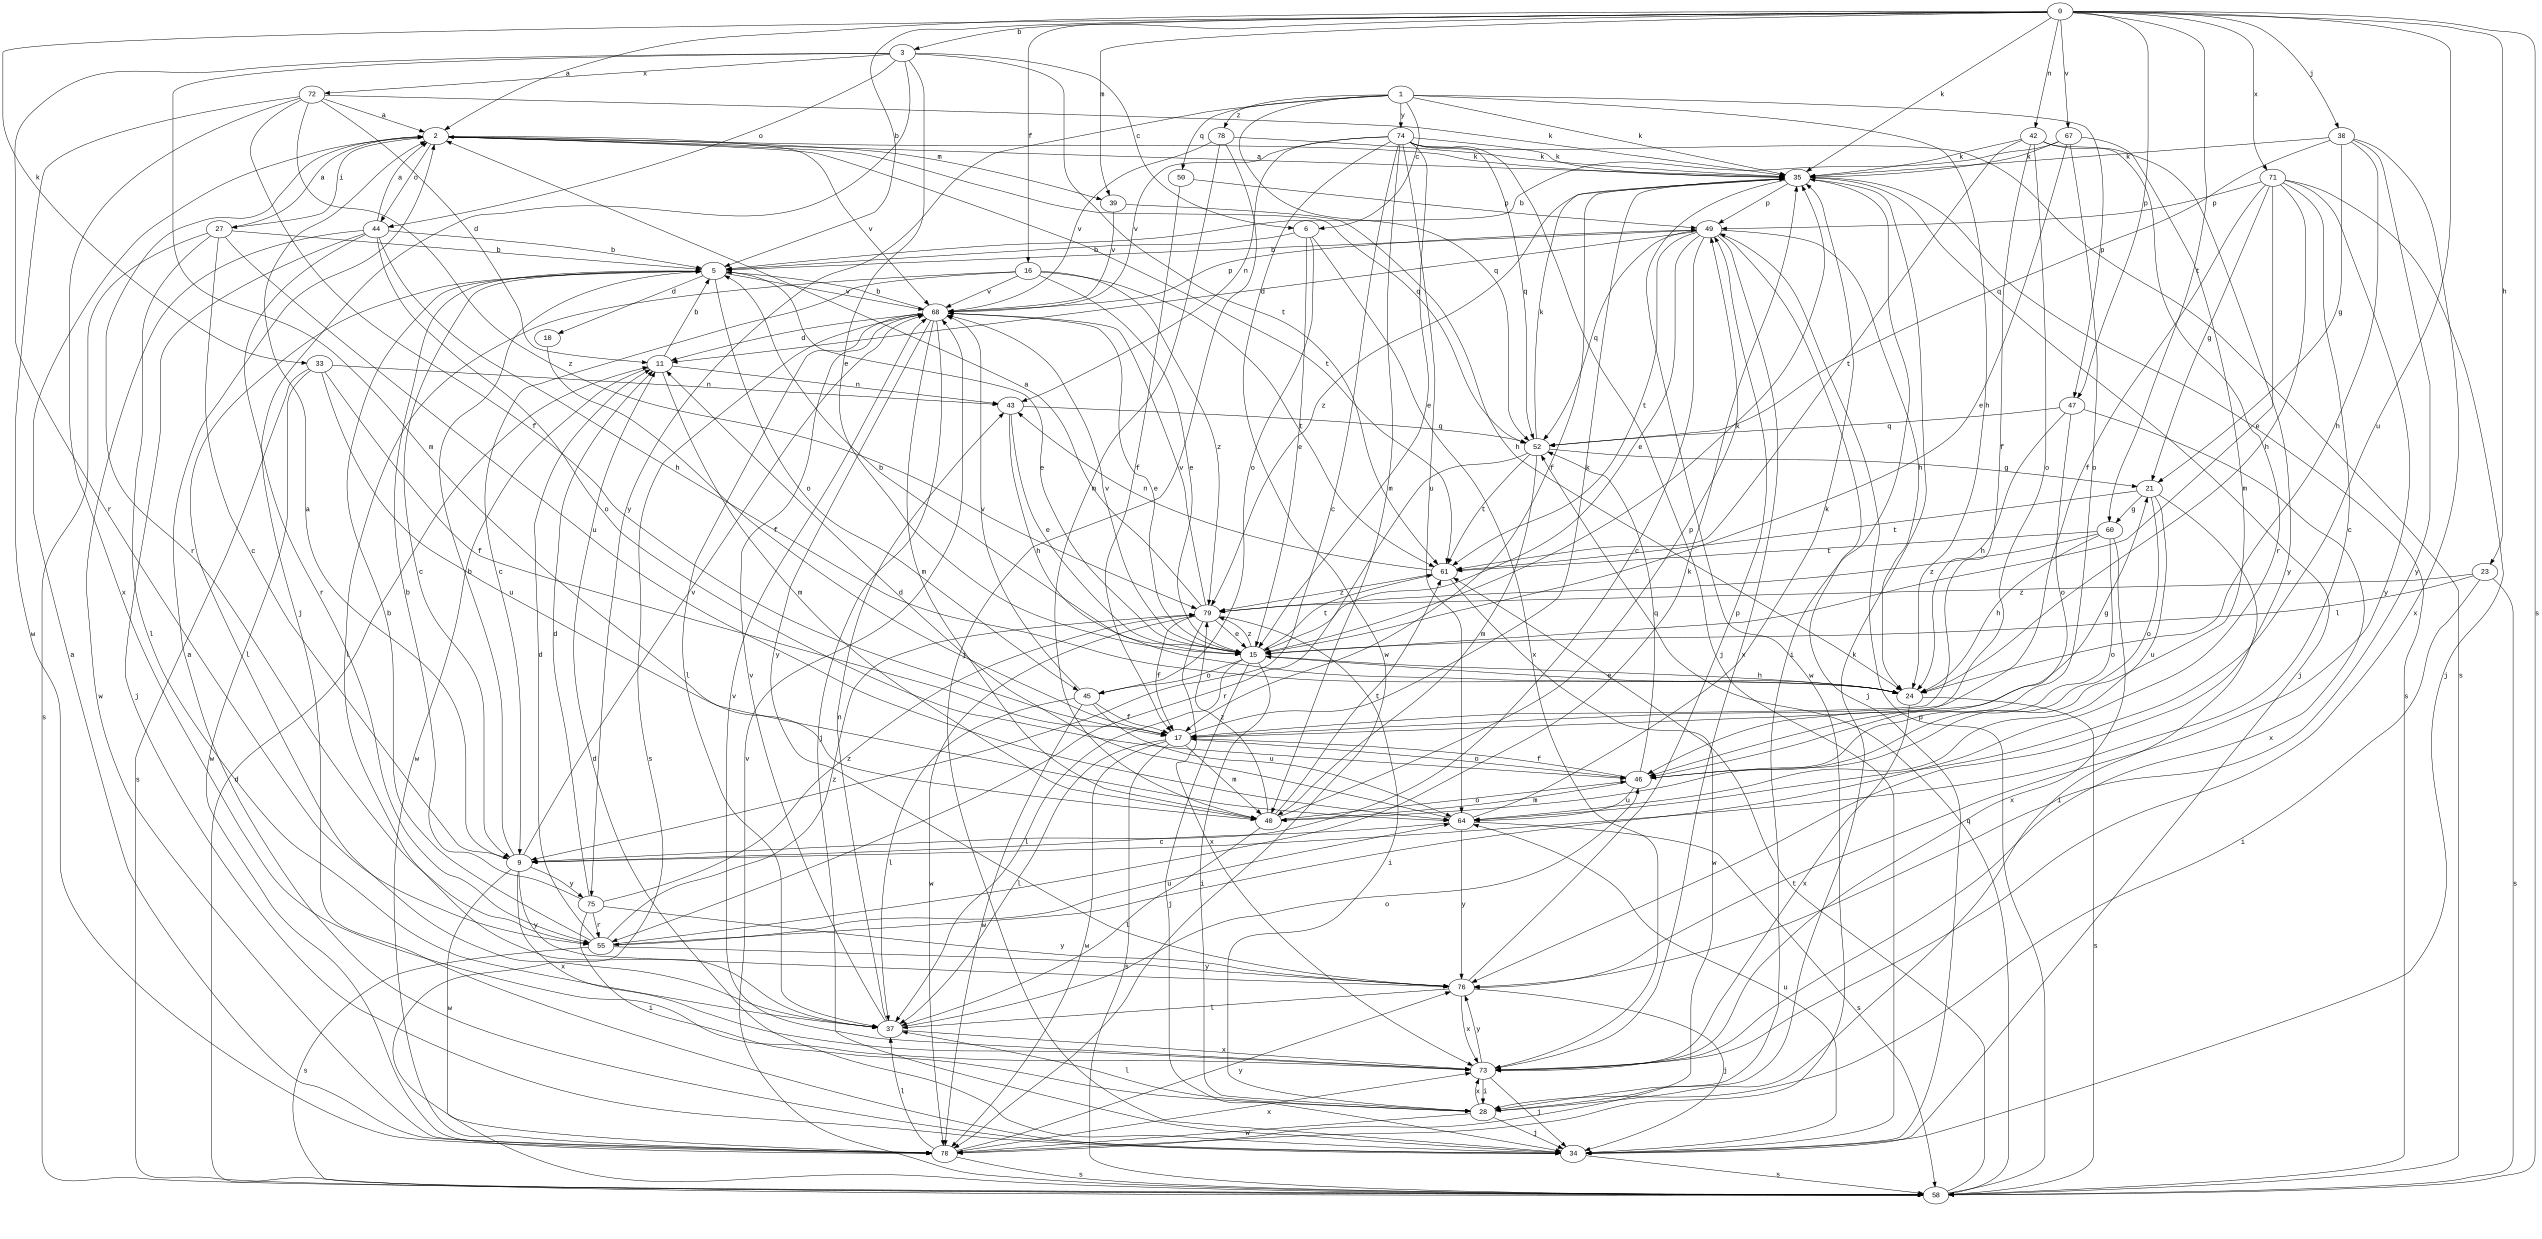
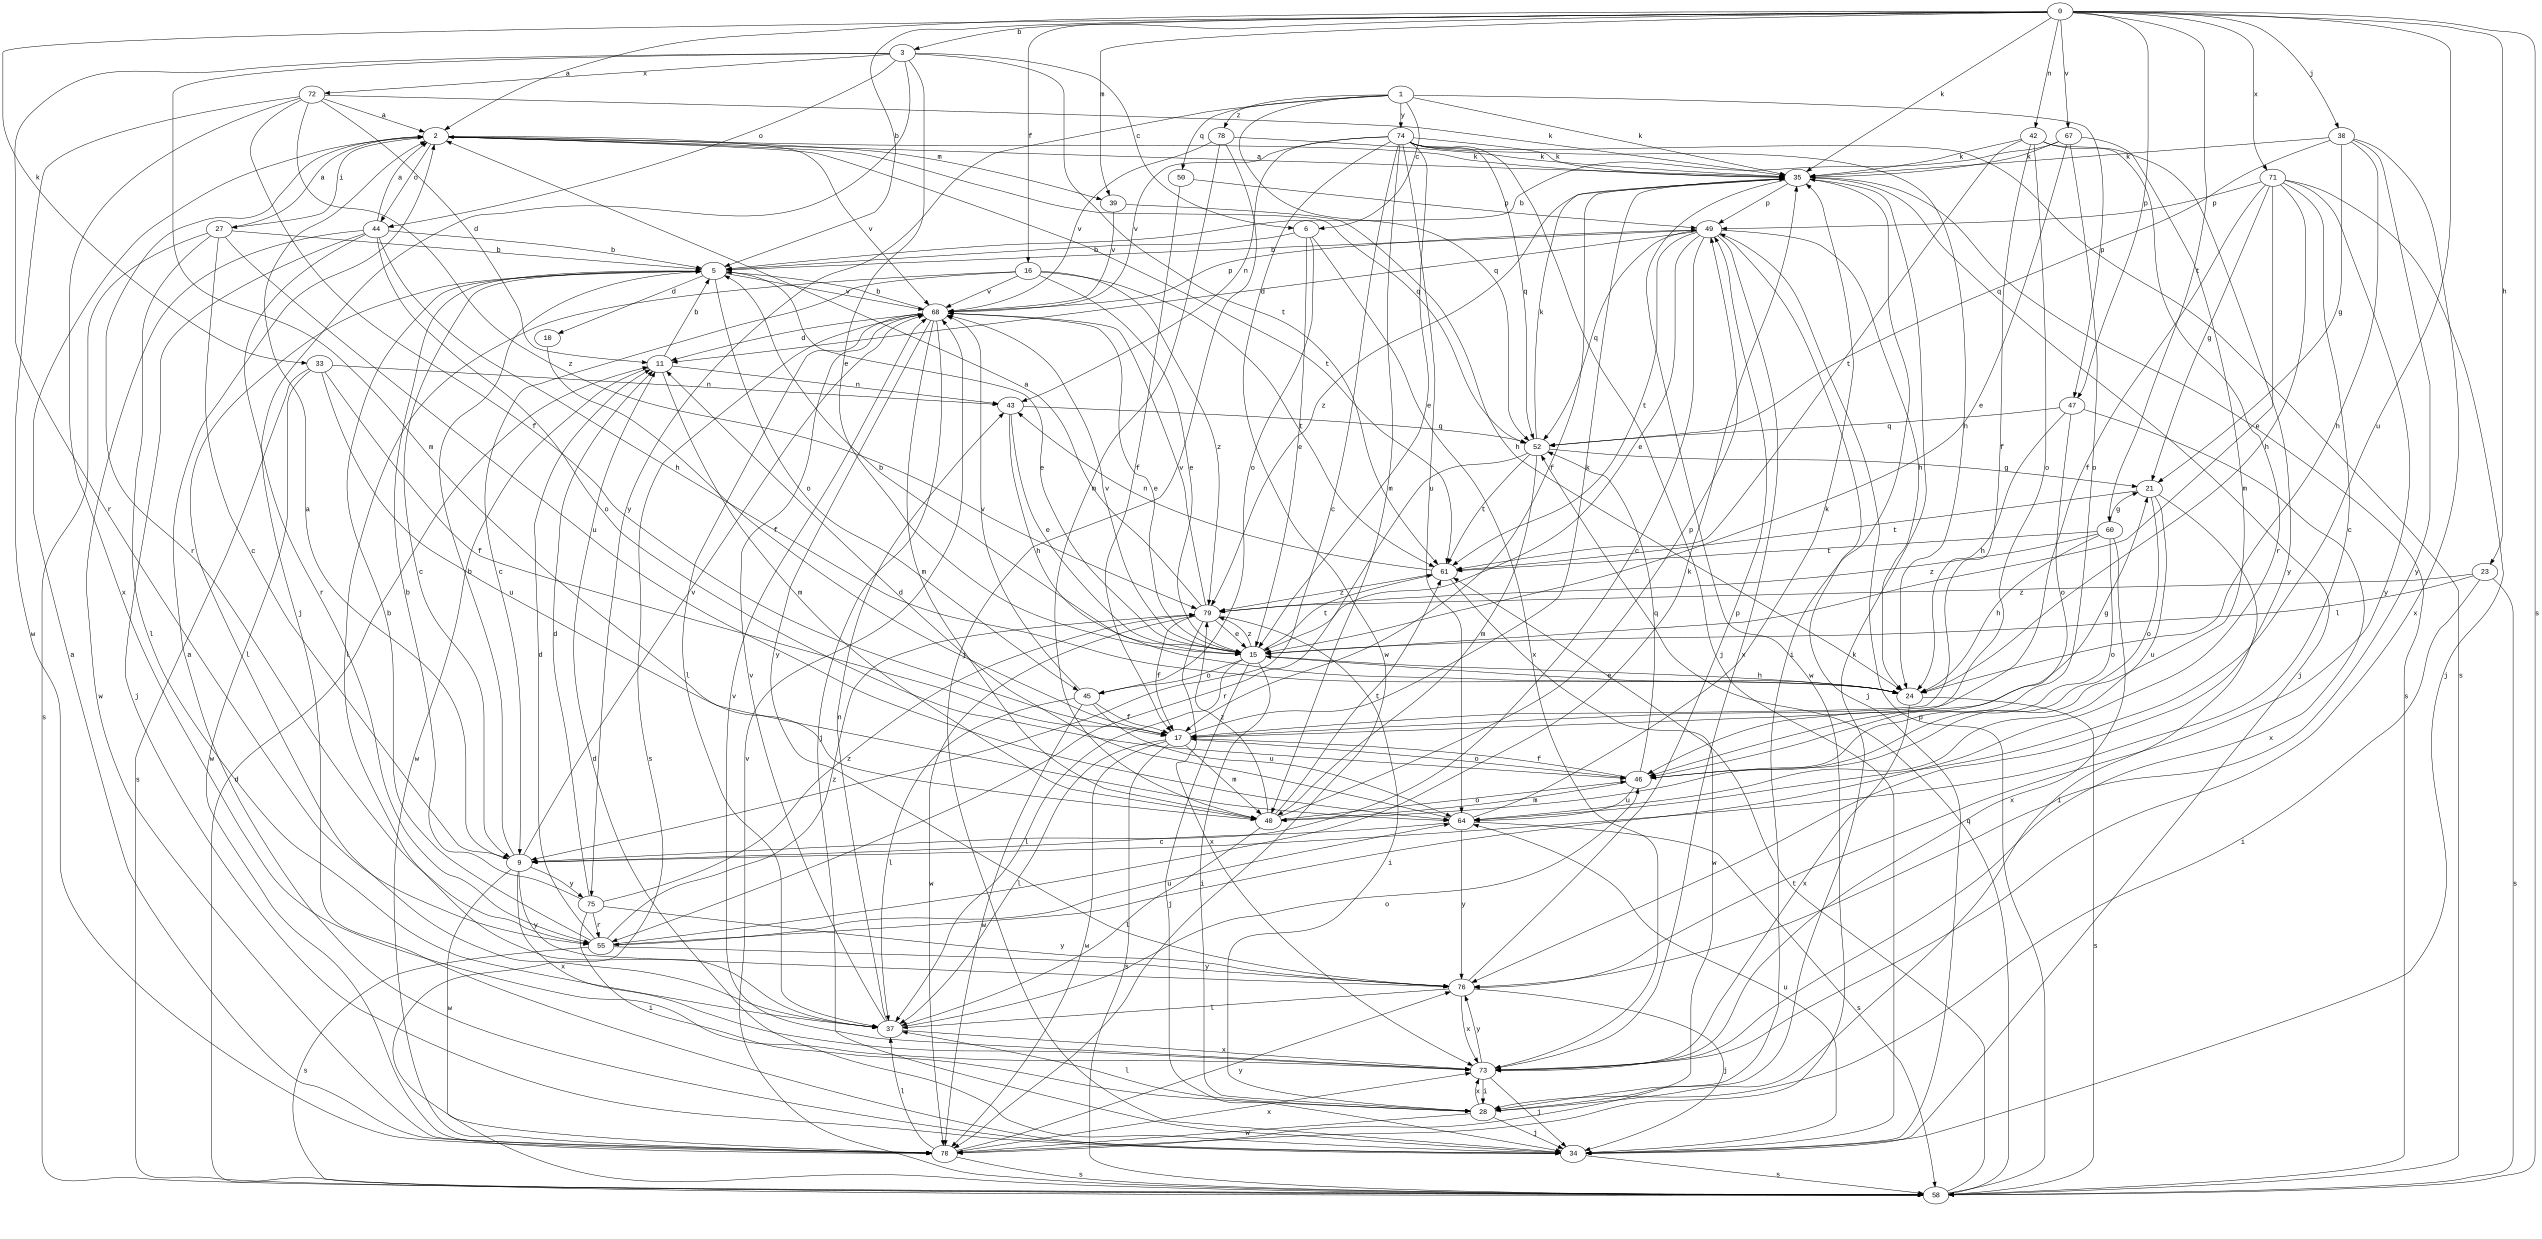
edge "1" -> "24": now "74" -> "24"
edge "15" -> "35": removed, label "k"
edge "21" -> "60": reversed
